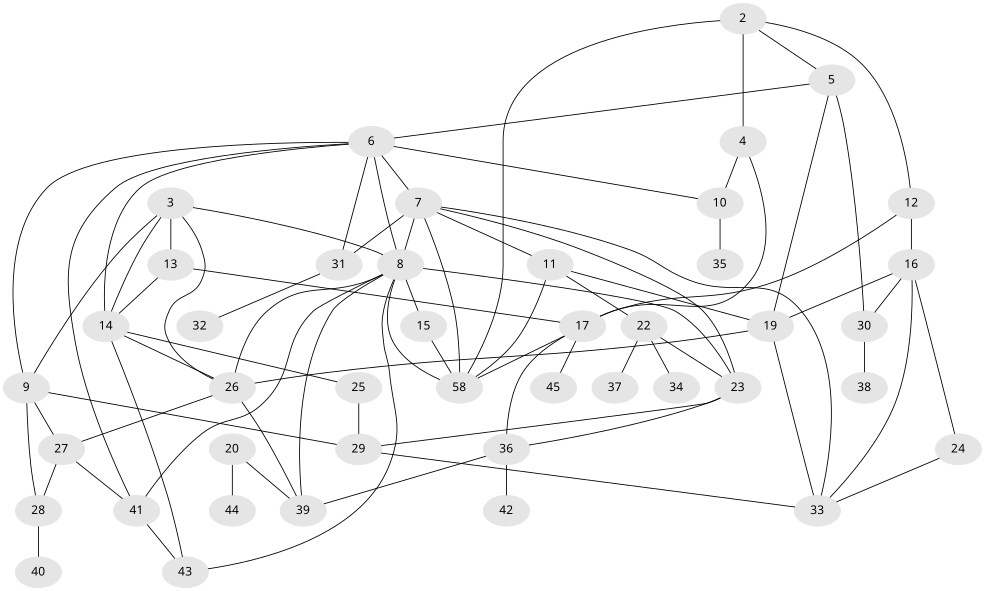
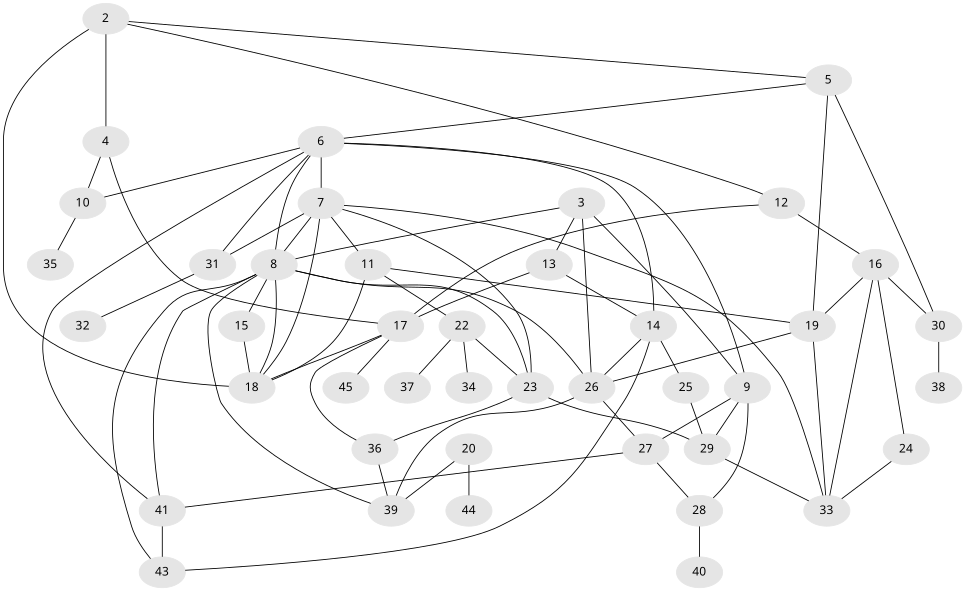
edge "3" -- "14": removed
node "58": label "58" -> "18"
node "42": removed
